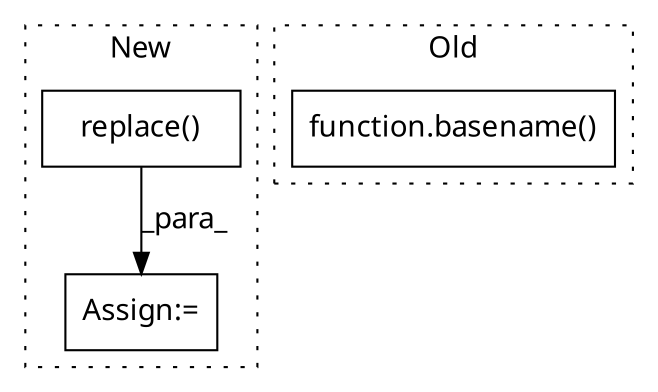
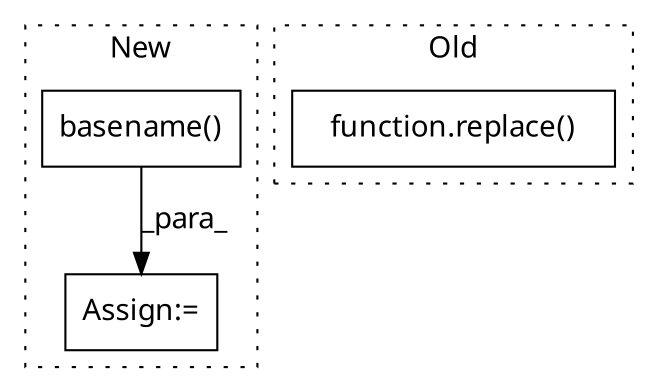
node "replace()": label "replace()" -> "basename()"
node "function.basename()": label "function.basename()" -> "function.replace()"
